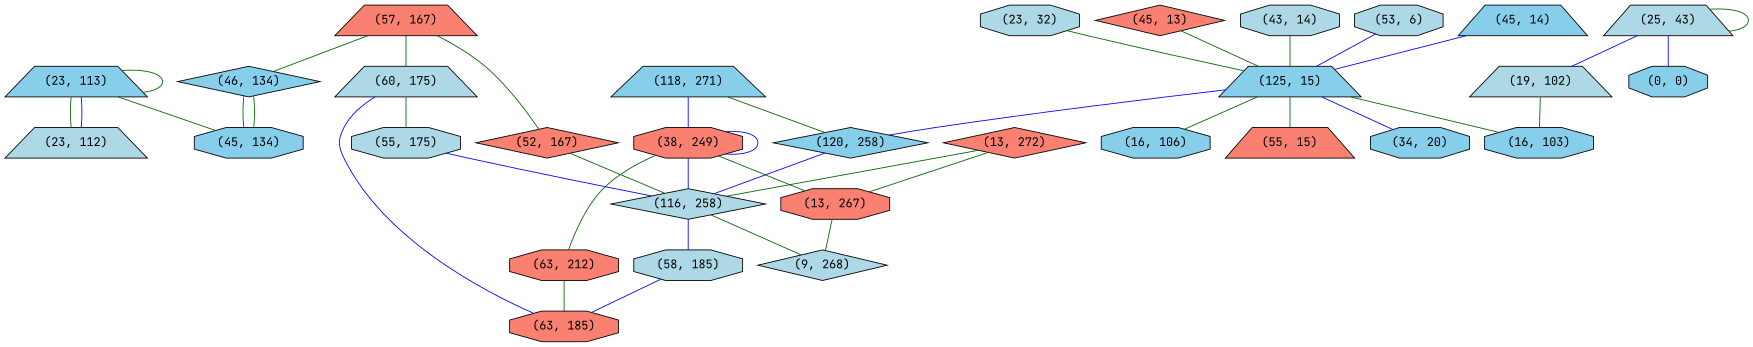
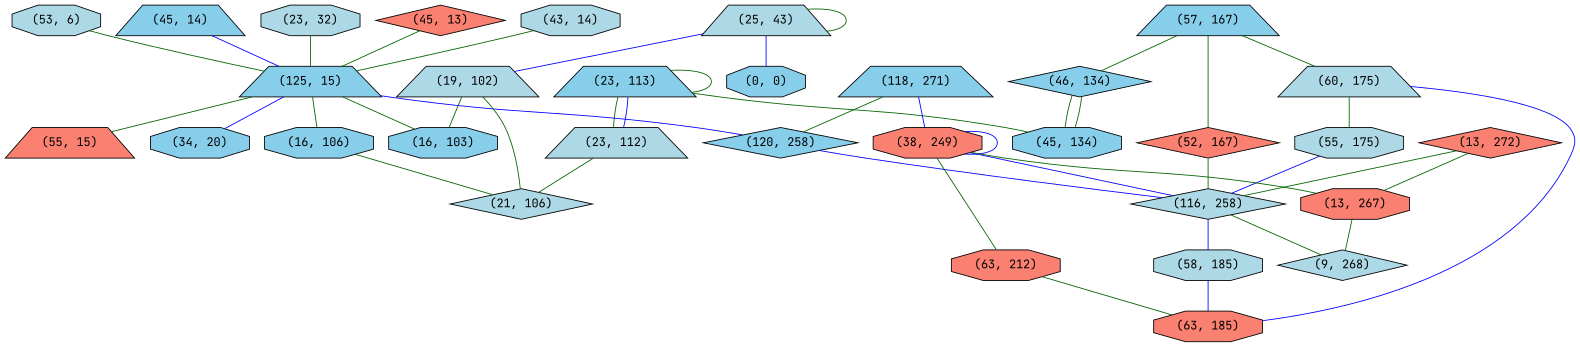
node "(57, 167)": fillcolor salmon -> skyblue
edge "(53, 6)" -- "(125, 15)": color blue -> darkgreen
node "(21, 106)": added
